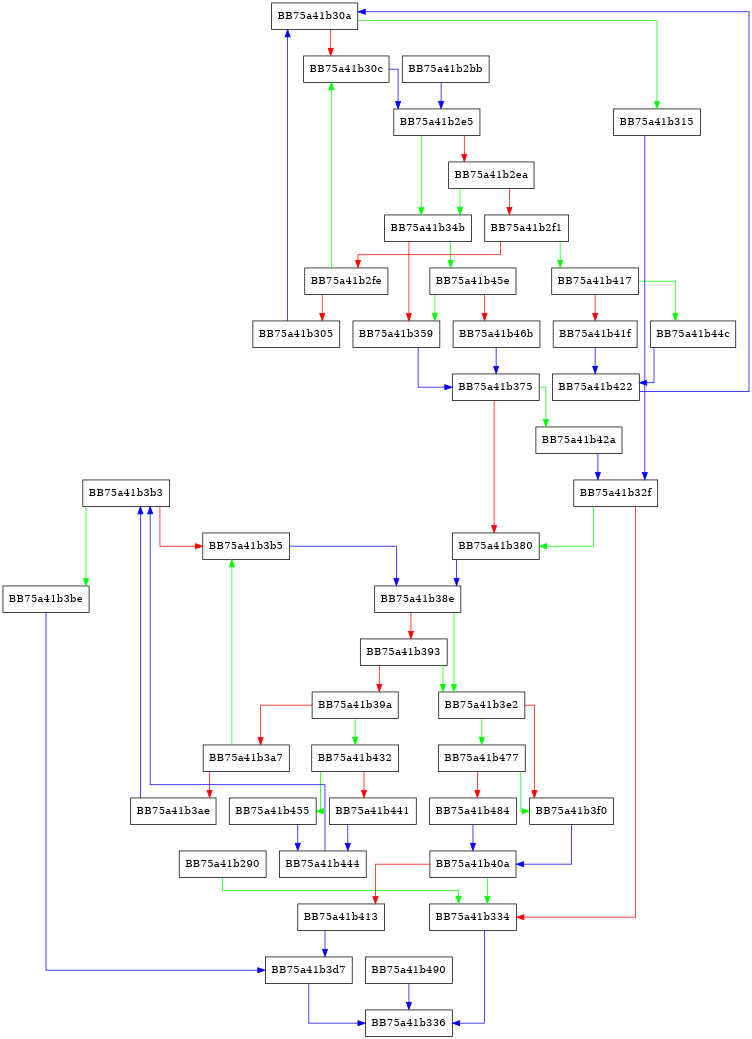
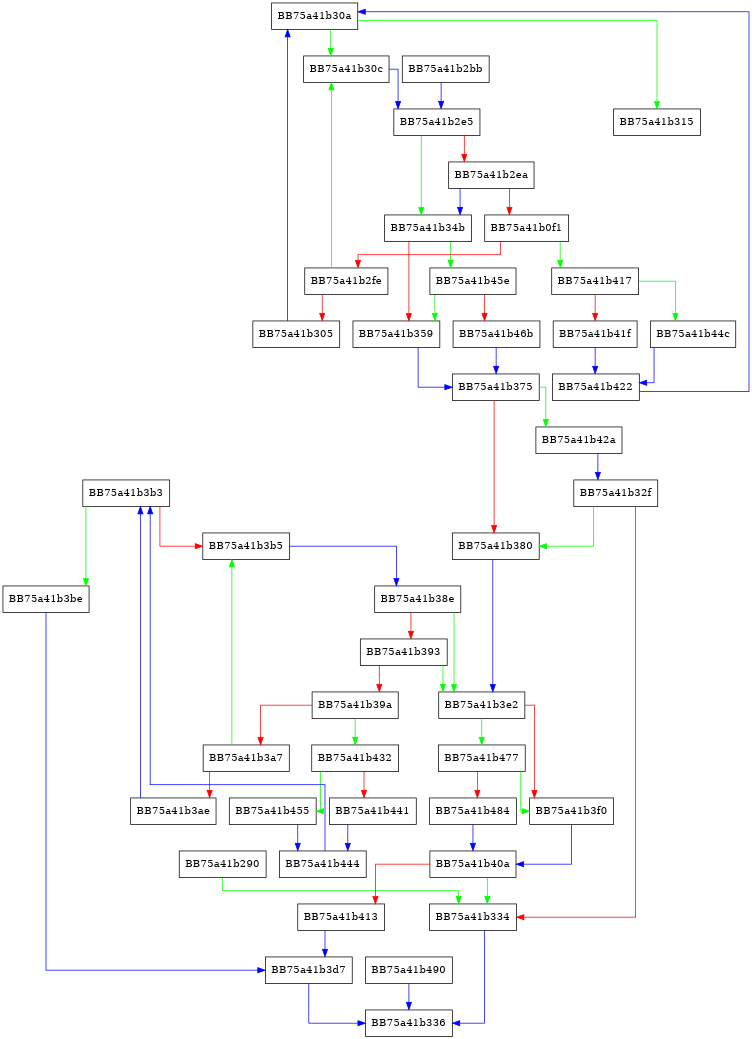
edge "BB75a41b30a" -> "BB75a41b30c": color red -> green
edge "BB75a41b2ea" -> "BB75a41b34b": color green -> blue
node "BB75a41b2f1": label "BB75a41b2f1" -> "BB75a41b0f1"
edge "BB75a41b315" -> "BB75a41b32f": removed
edge "BB75a41b380" -> "BB75a41b38e": now "BB75a41b380" -> "BB75a41b3e2"
